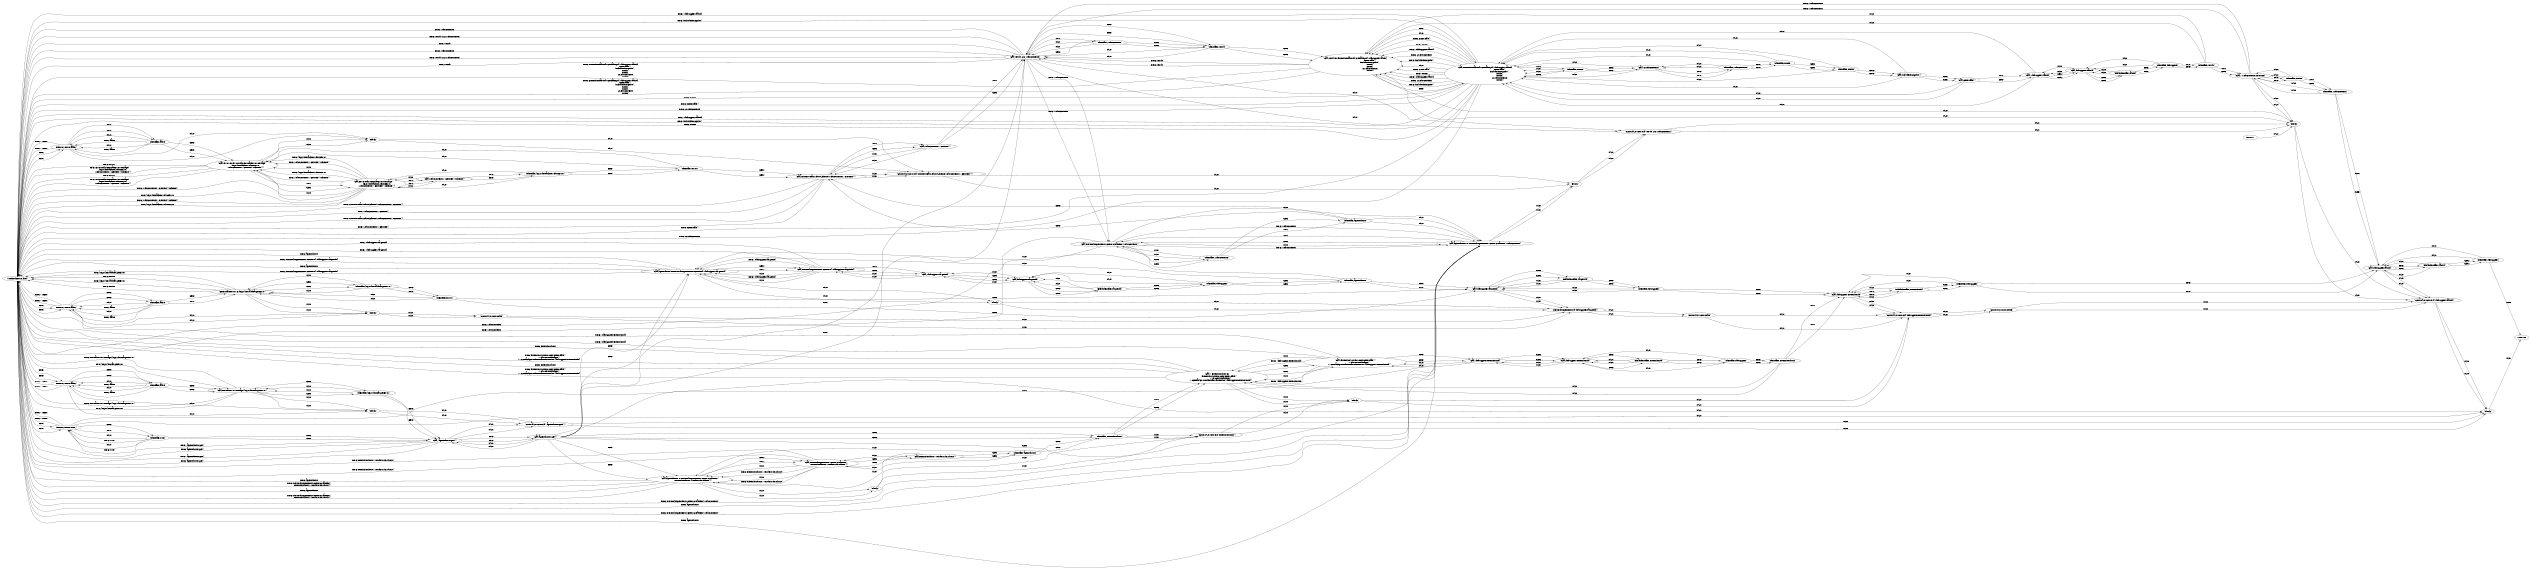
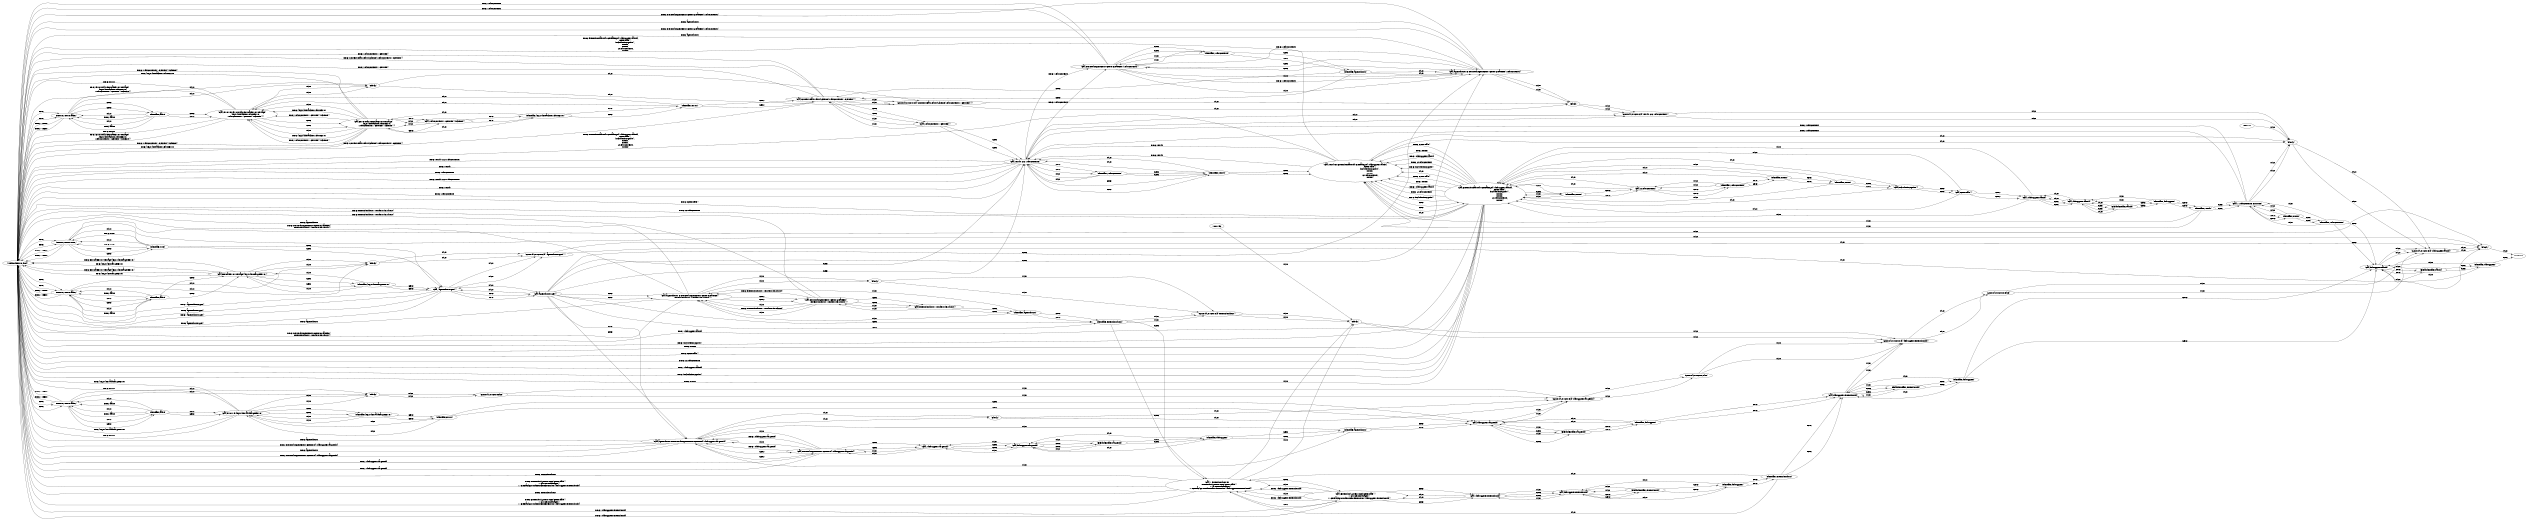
node "1000152": added
node "(GetProfile,error_ = keys::kInvalidTargetError)": label "(GetProfile,error_ = keys::kInvalidTargetError)" -> "(Call,error_ = keys::kInvalidTargetError)"
node "(DevToolsAgentHost,if (debuggee_.target_id))": label "(DevToolsAgentHost,if (debuggee_.target_id))" -> "(ControlStructure,if (debuggee_.target_id))"
